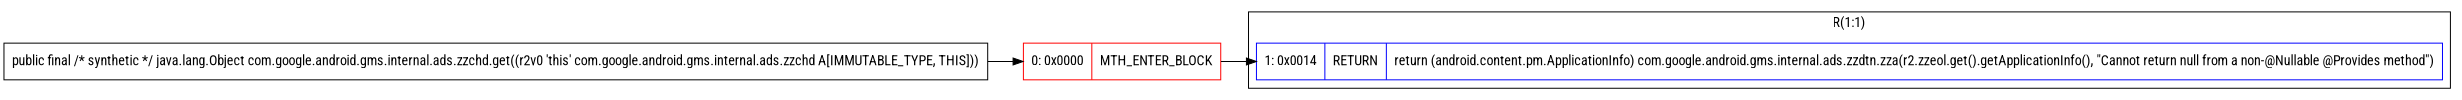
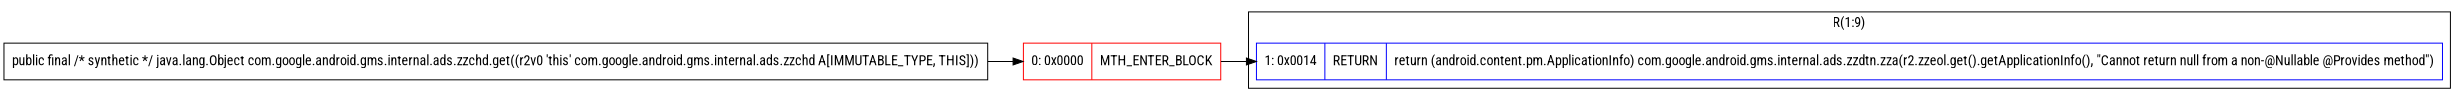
cluster "R(1:1)": label "R(1:1)" -> "R(1:9)"
